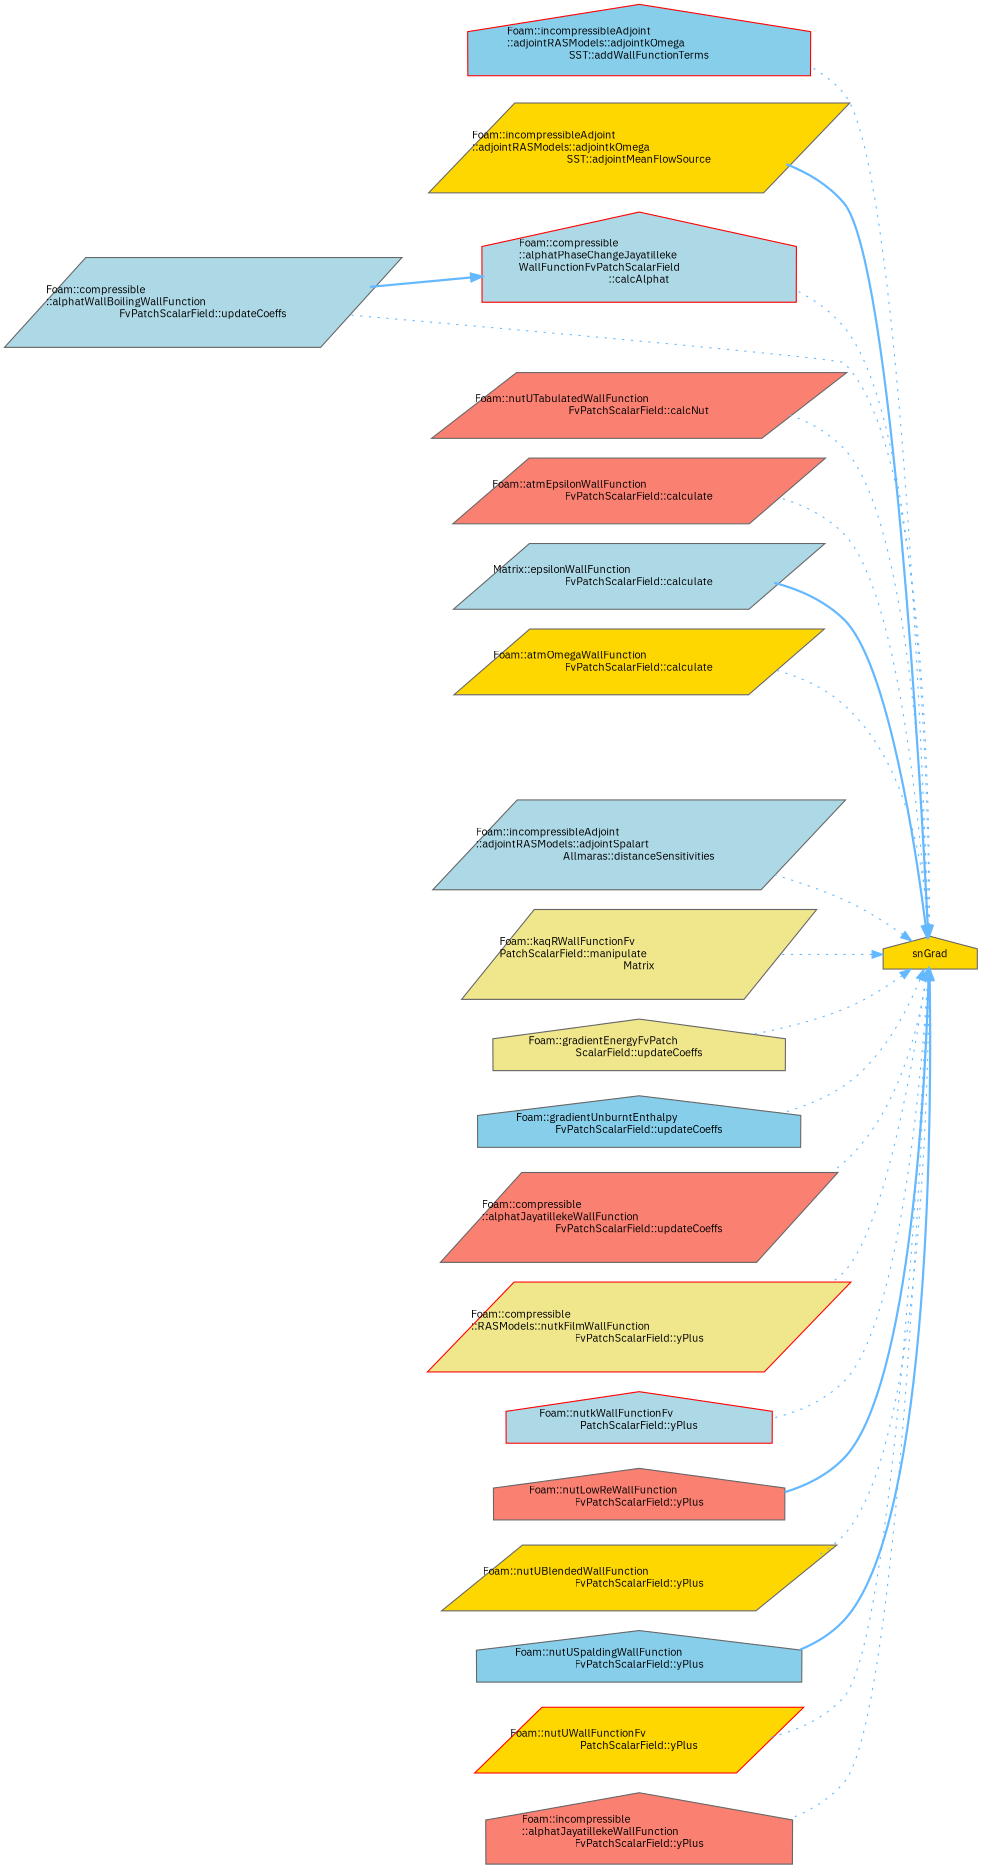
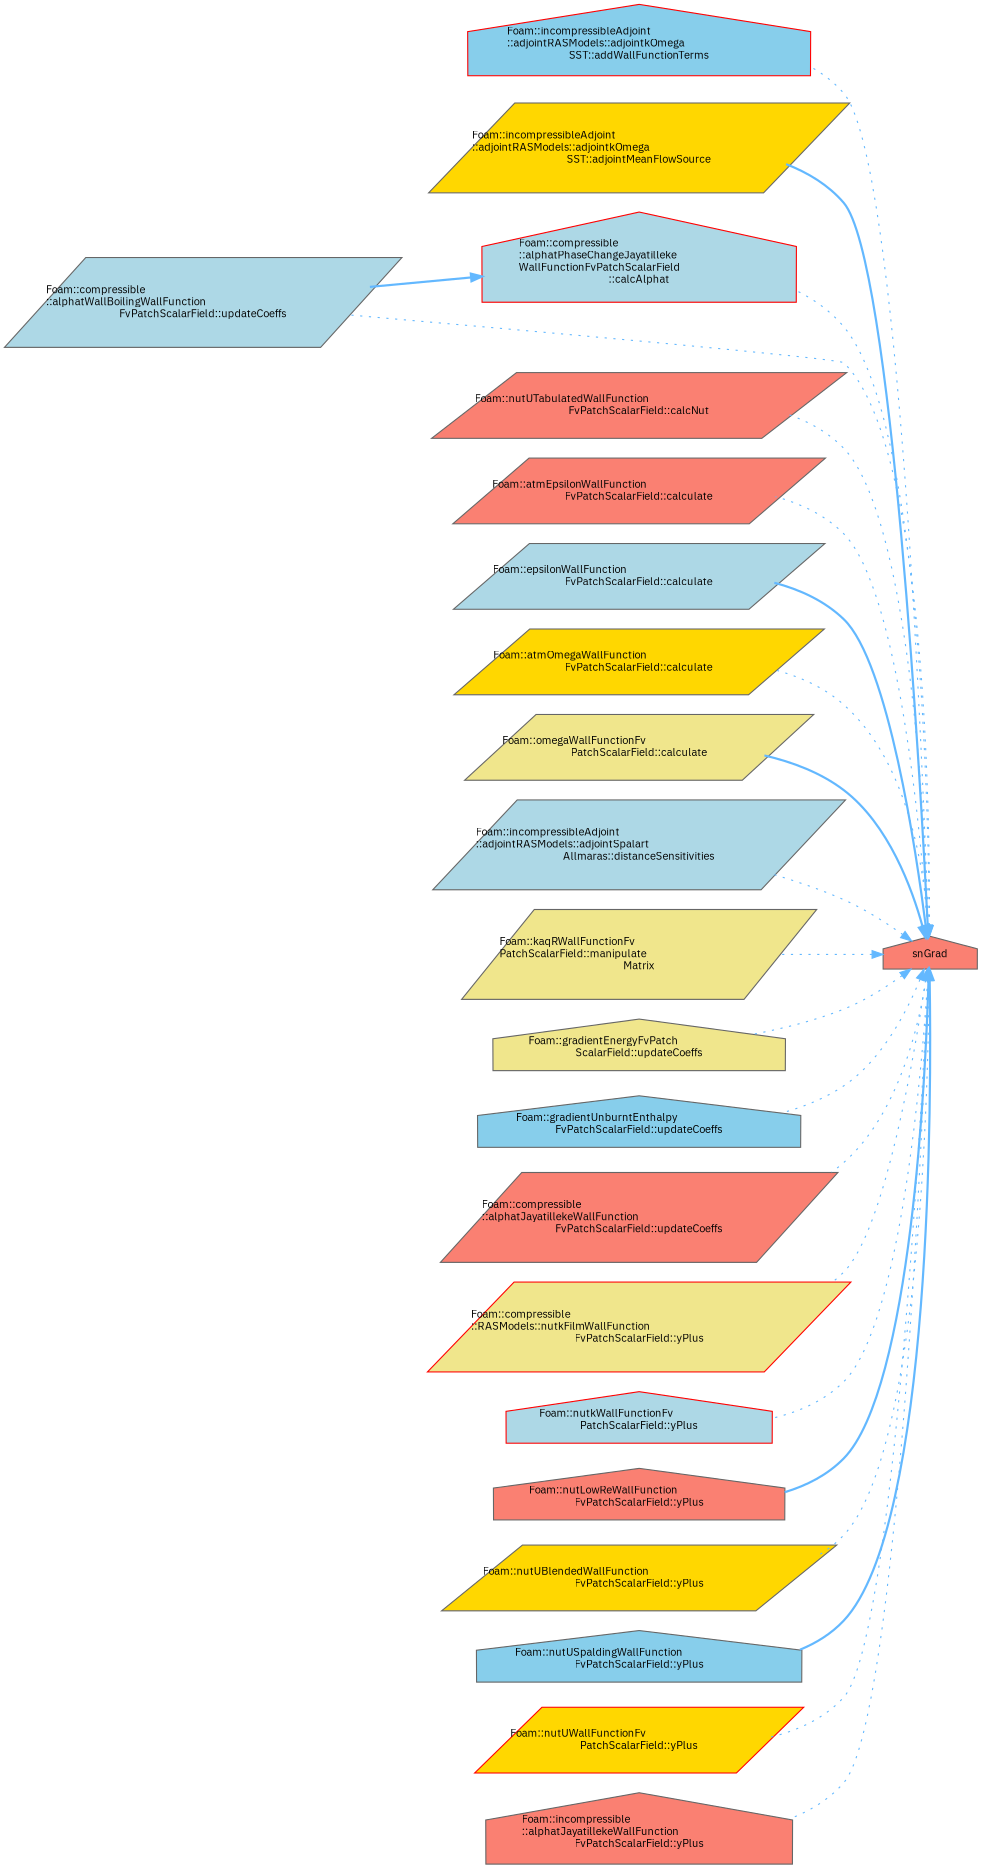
node "Matrix::epsilonWallFunction FvPatchScalarField::calculate": label "Matrix::epsilonWallFunction FvPatchScalarField::calculate" -> "Foam::epsilonWallFunction FvPatchScalarField::calculate"
node "Foam::omegaWallFunctionFv PatchScalarField::calculate": added
node "snGrad": fillcolor gold -> salmon
